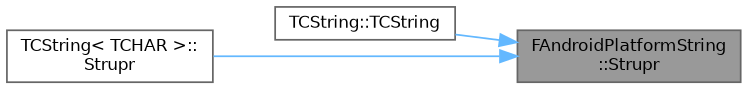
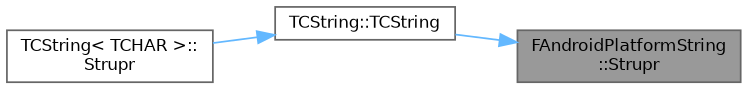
edge "TCString< TCHAR >:: Strupr" -> "FAndroidPlatformString ::Strupr": now "TCString< TCHAR >:: Strupr" -> "TCString::TCString"
